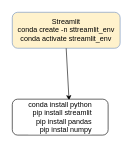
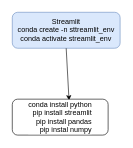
node "Streamlit conda create -n sttreamlit_env conda activate streamlit_env": fillcolor #fff2cc -> #dae8fc
